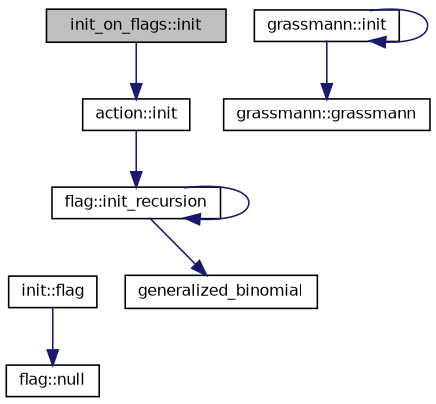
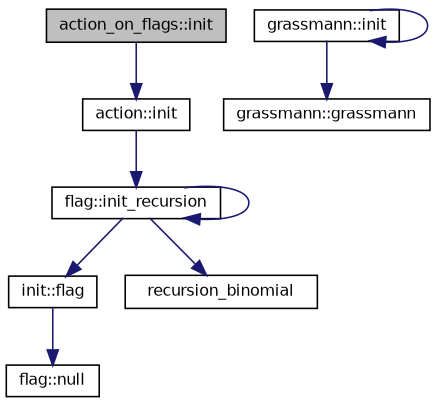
node "init_on_flags::init": label "init_on_flags::init" -> "action_on_flags::init"
edge "flag::init_recursion" -> "init::flag": added
node "generalized_binomial": label "generalized_binomial" -> "recursion_binomial"
